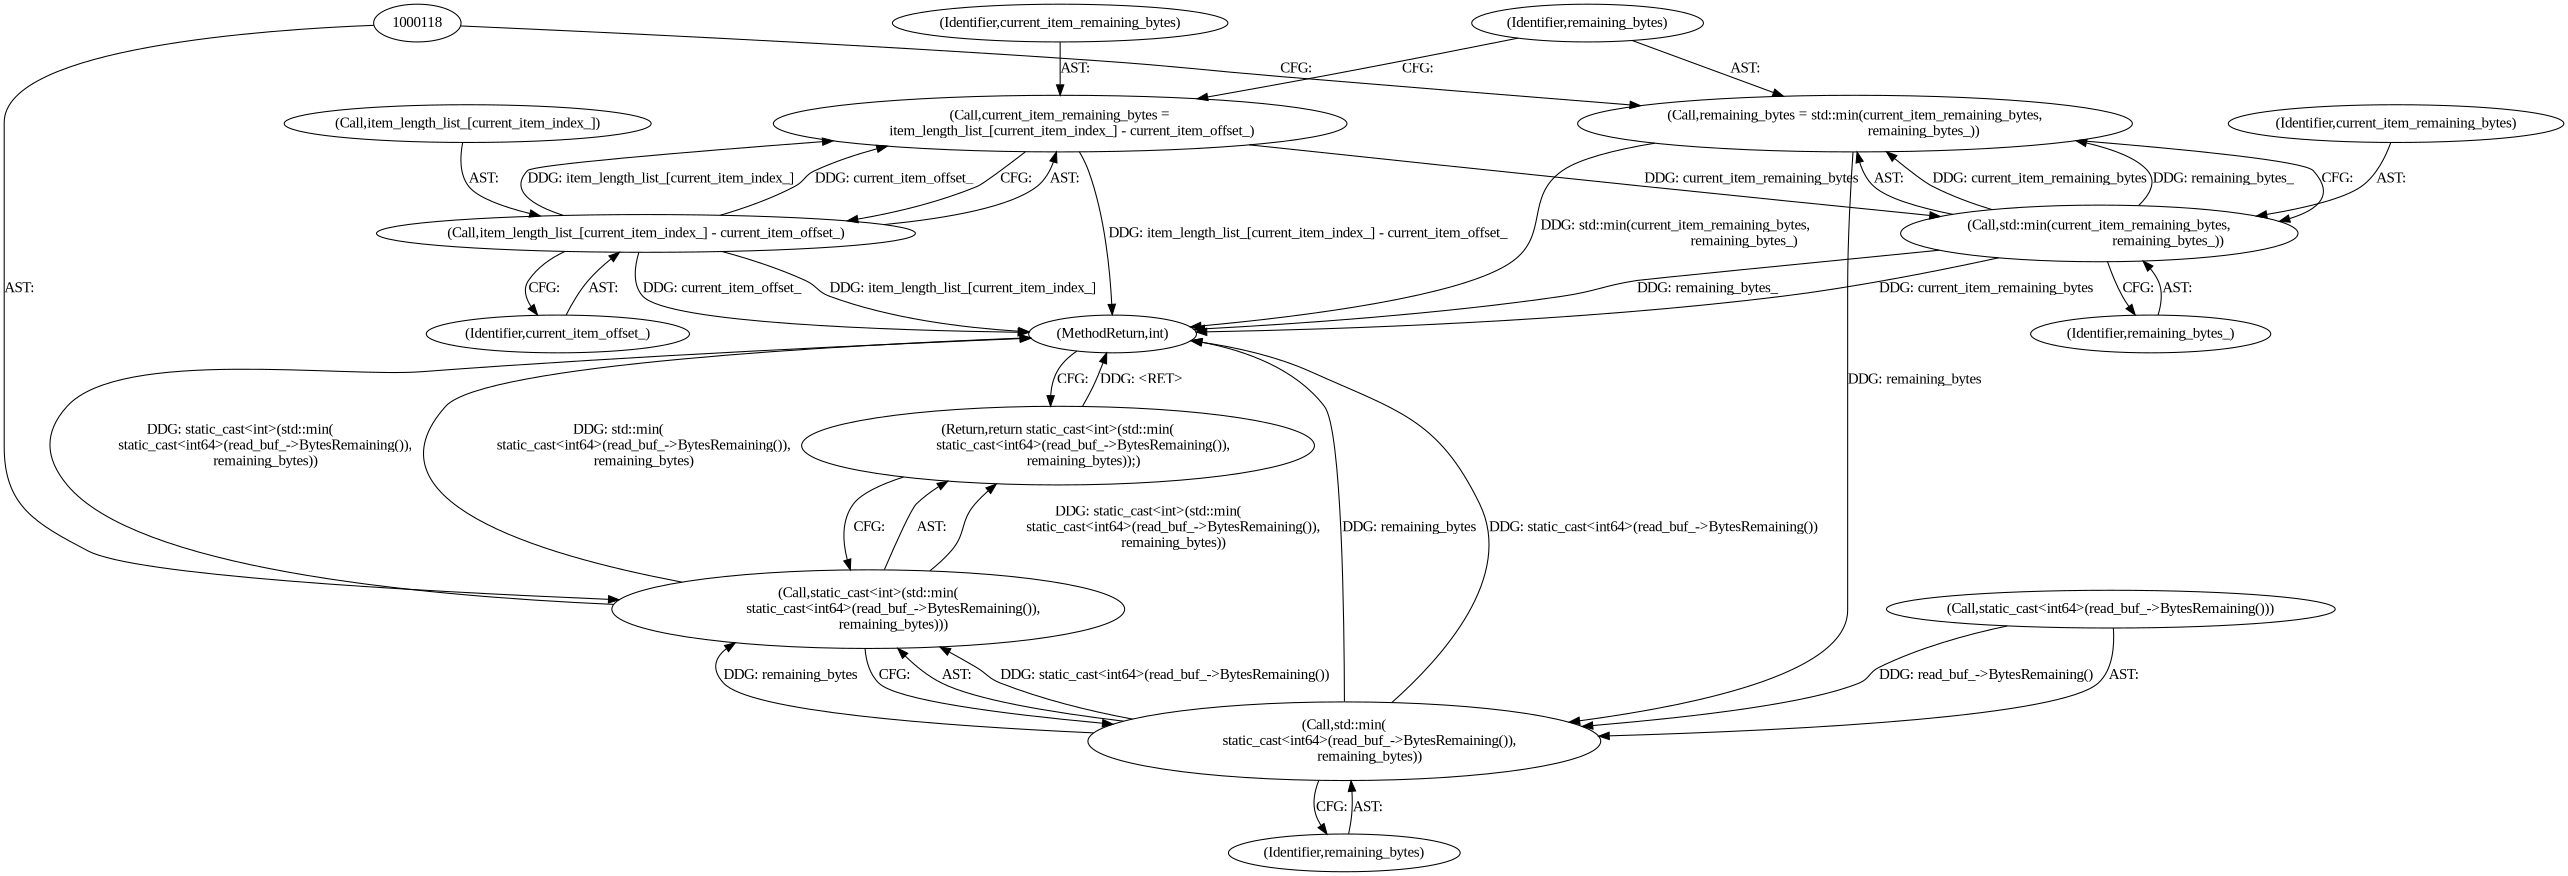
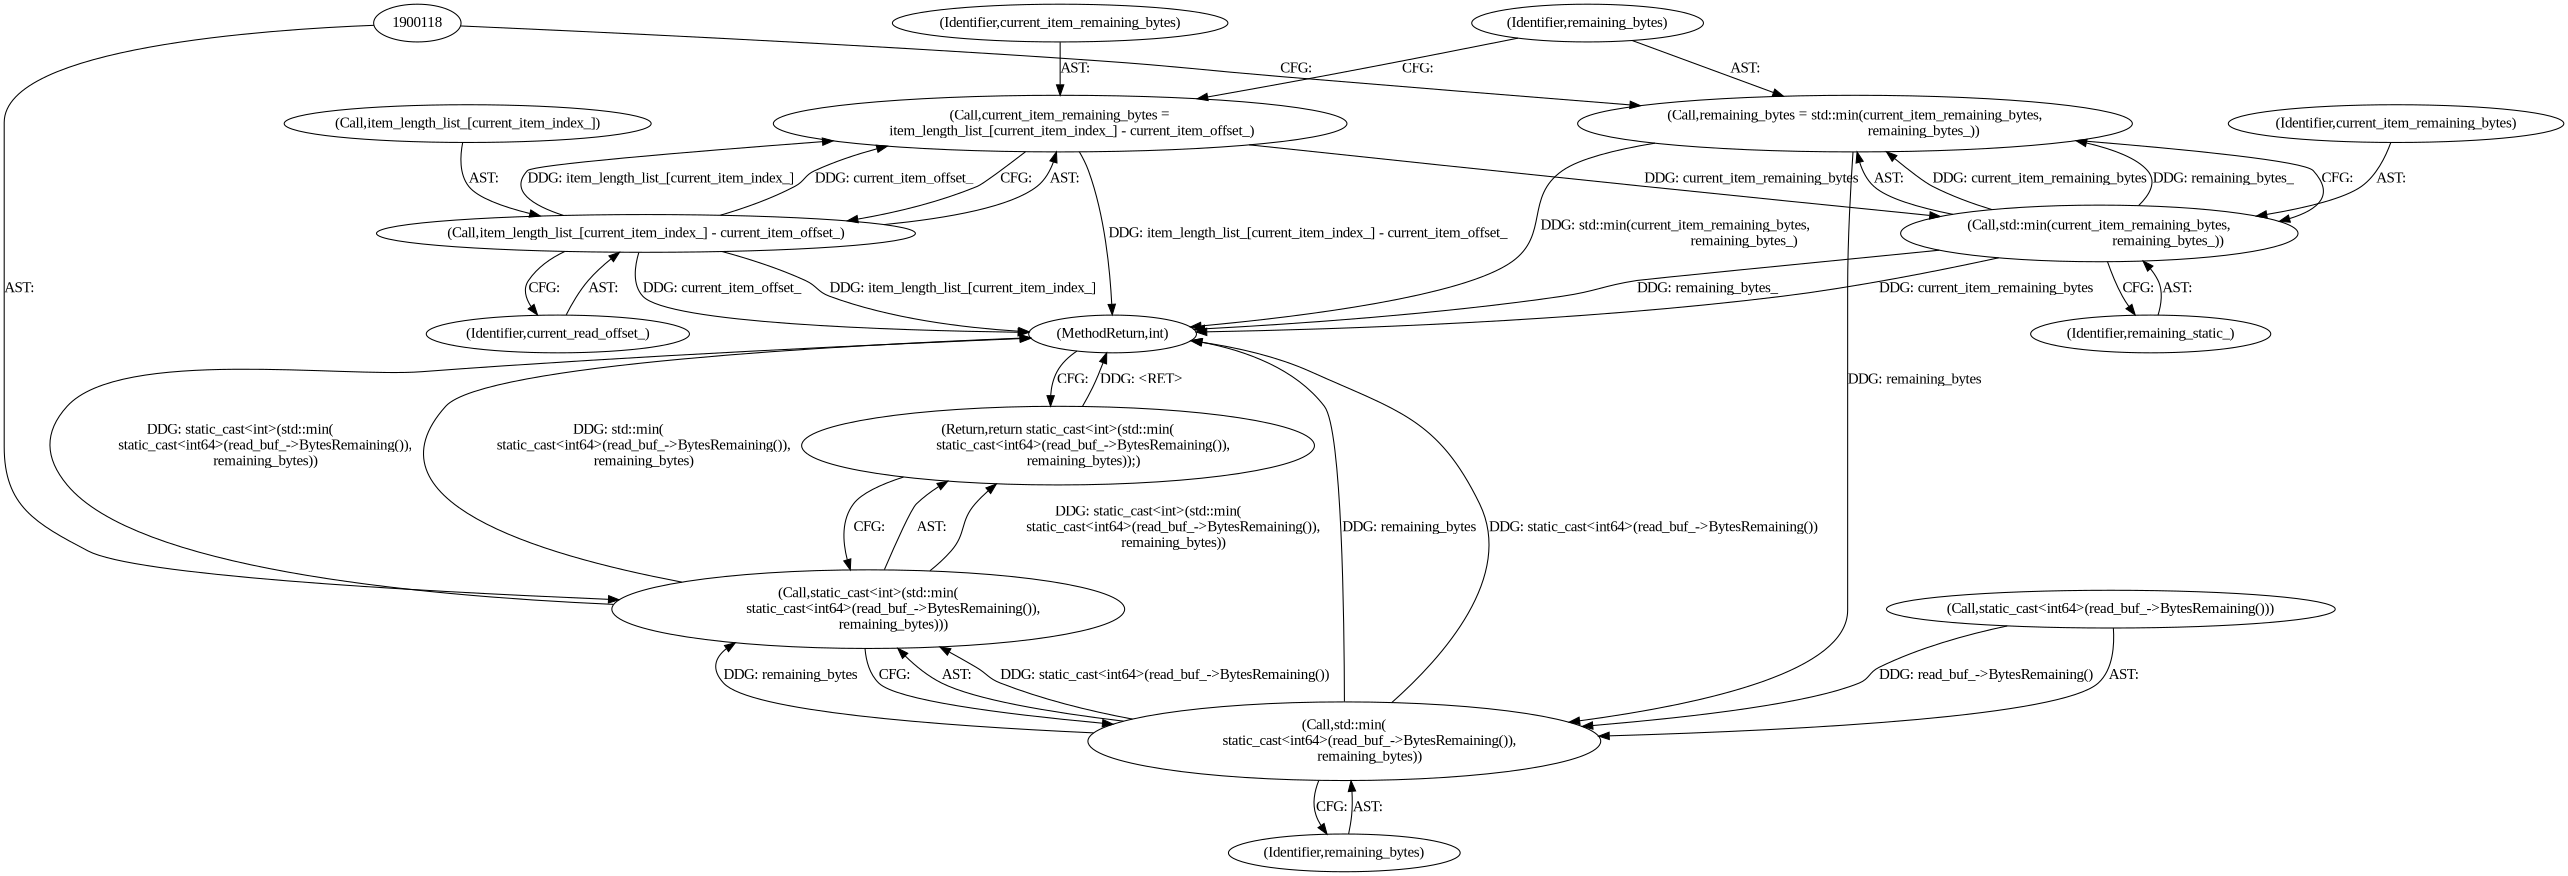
node "1000118": label "1000118" -> "1900118"
node "(Identifier,current_item_offset_)": label "(Identifier,current_item_offset_)" -> "(Identifier,current_read_offset_)"
node "(Identifier,remaining_bytes_)": label "(Identifier,remaining_bytes_)" -> "(Identifier,remaining_static_)"
